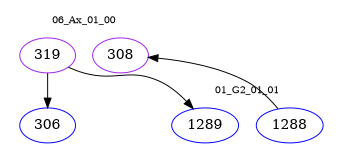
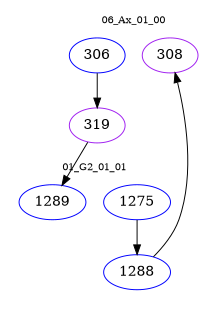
edge "319" -> "306": reversed
node "1275": added
